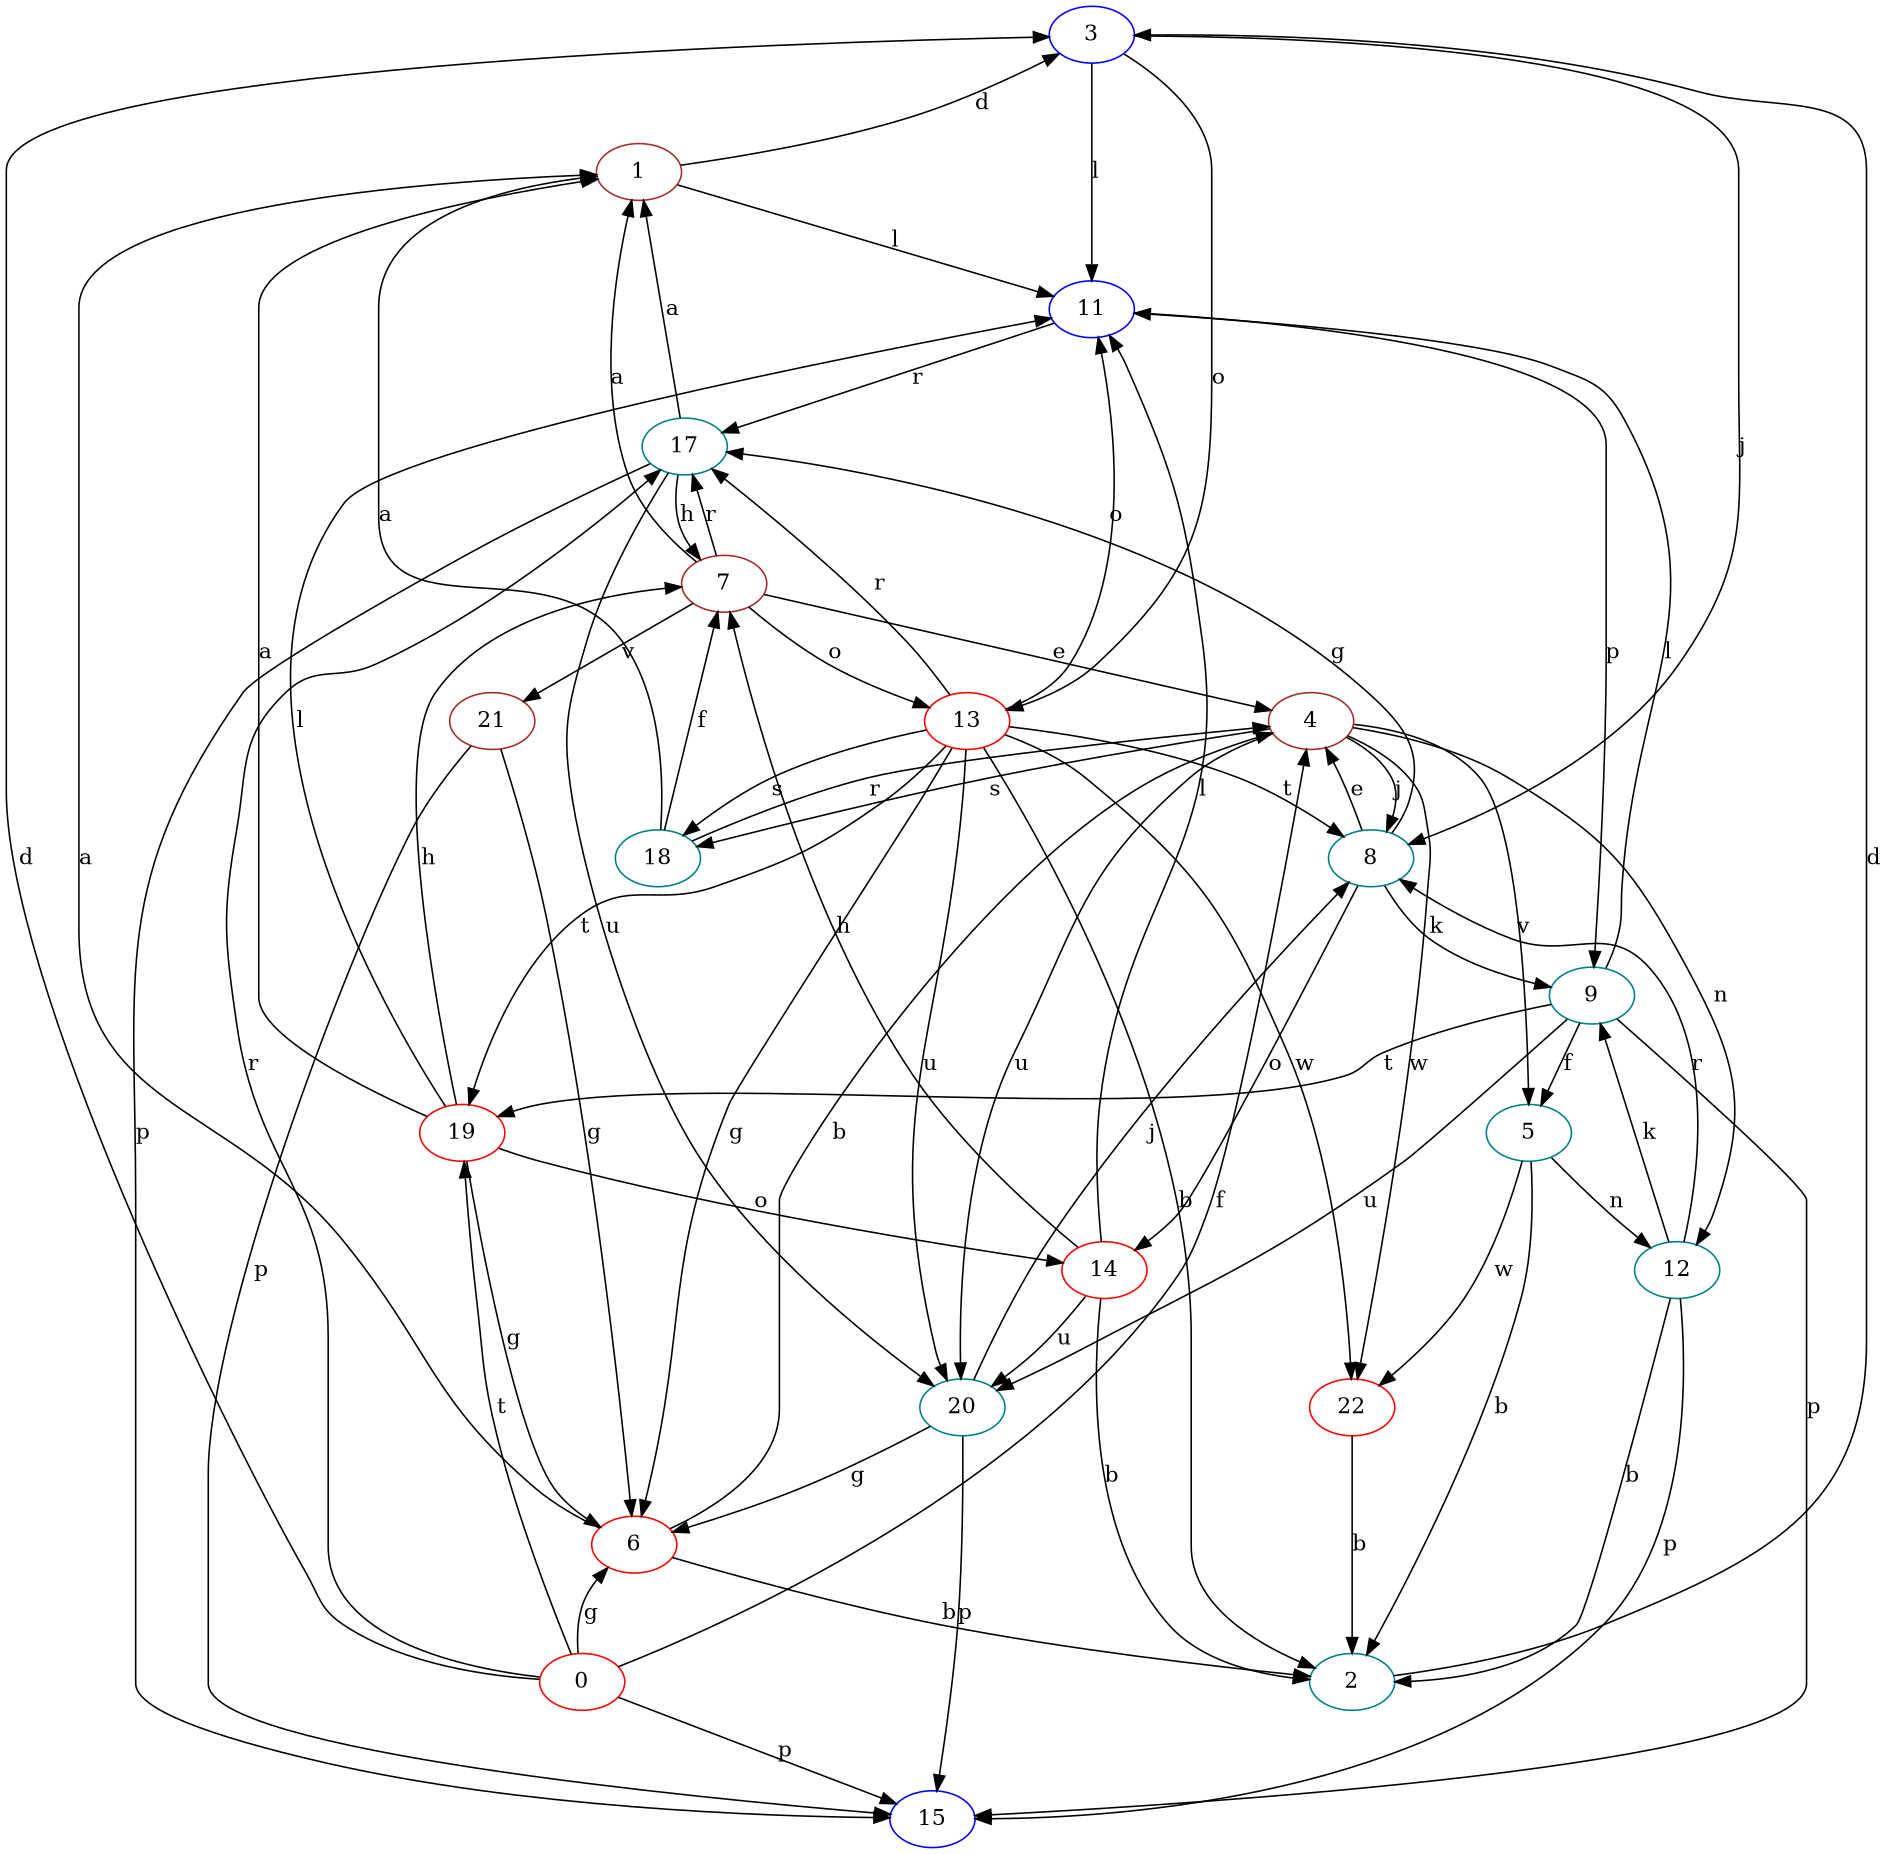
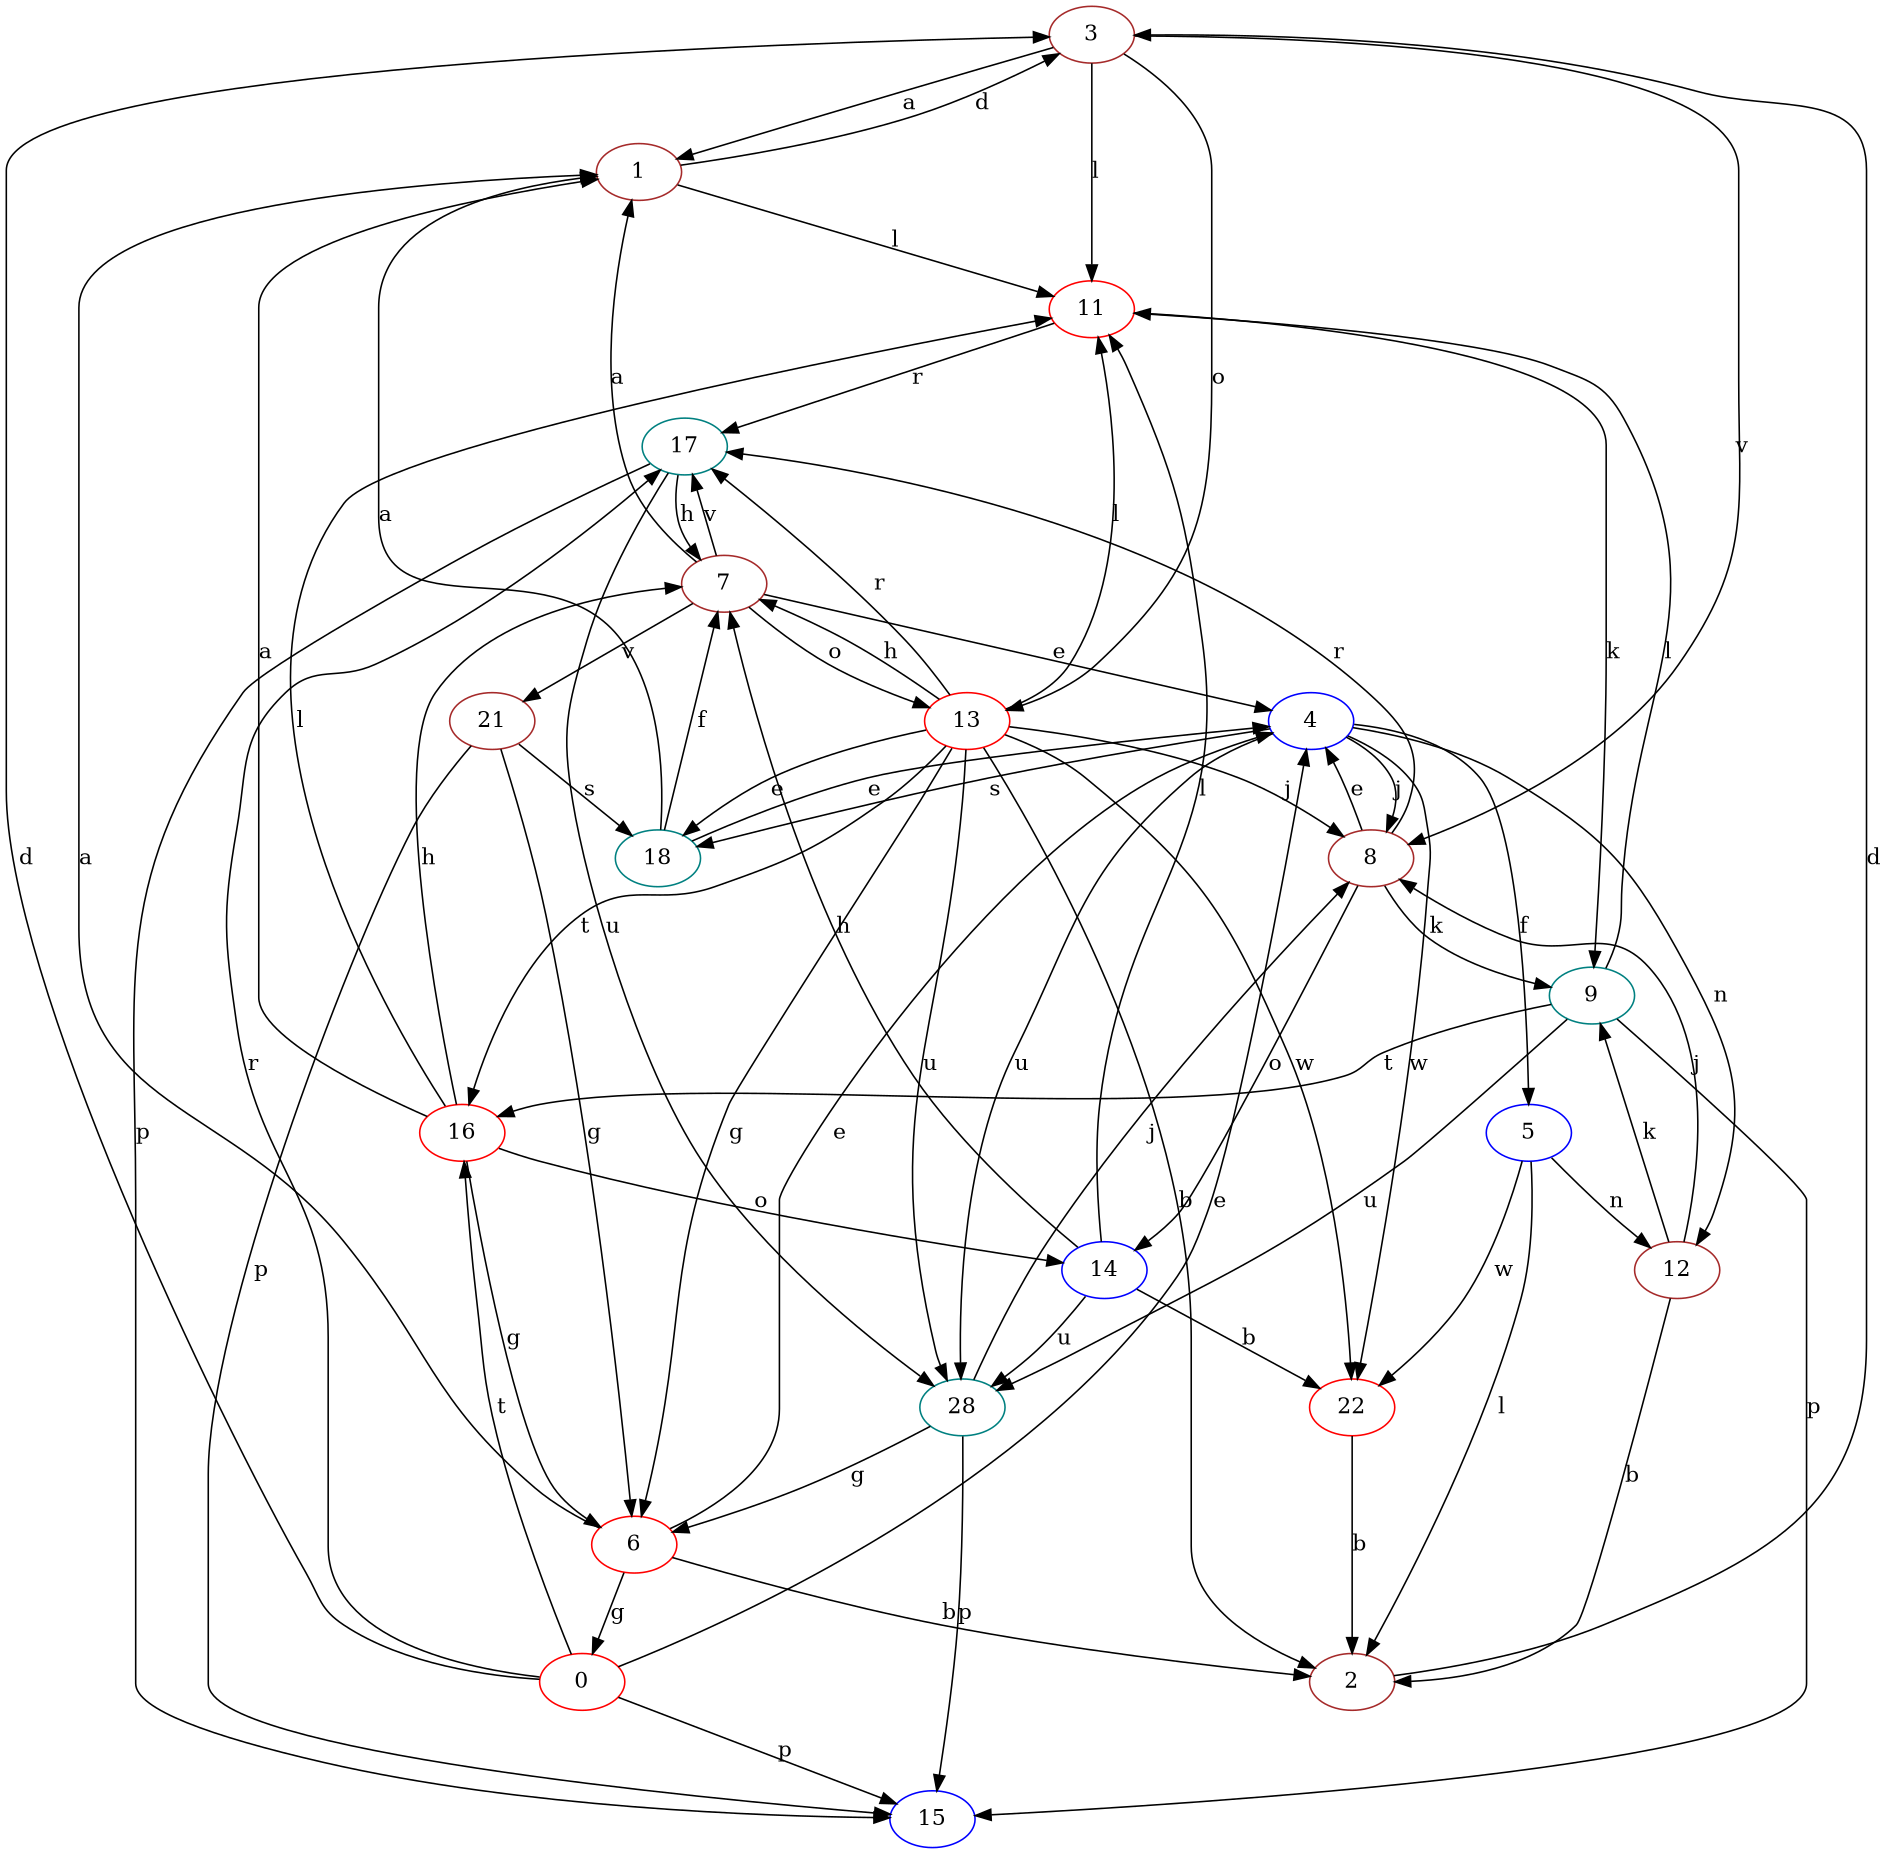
node "3": color blue -> brown
node "11": color blue -> red
edge "17" -> "1": now "3" -> "1"
edge "3" -> "8": label "j" -> "v"
edge "7" -> "17": label "r" -> "v"
edge "13" -> "11": label "o" -> "l"
edge "13" -> "7": added, label "h"
edge "8" -> "17": label "g" -> "r"
edge "11" -> "9": label "p" -> "k"
node "4": color brown -> blue
edge "21" -> "18": added, label "s"
edge "13" -> "18": label "s" -> "e"
edge "18" -> "4": label "r" -> "e"
edge "13" -> "8": label "t" -> "j"
node "8": color teal -> brown
edge "4" -> "5": label "v" -> "f"
edge "9" -> "5": removed, label "f"
edge "12" -> "8": label "r" -> "j"
node "19": label "19" -> "16"
edge "6" -> "4": label "b" -> "e"
node "5": color teal -> blue
edge "0" -> "4": label "f" -> "e"
node "14": color red -> blue
node "12": color teal -> brown
node "20": label "20" -> "28"
edge "5" -> "2": label "b" -> "l"
edge "14" -> "2": now "14" -> "22"
edge "0" -> "6": reversed
node "2": color teal -> brown
edge "12" -> "15": removed, label "p"
